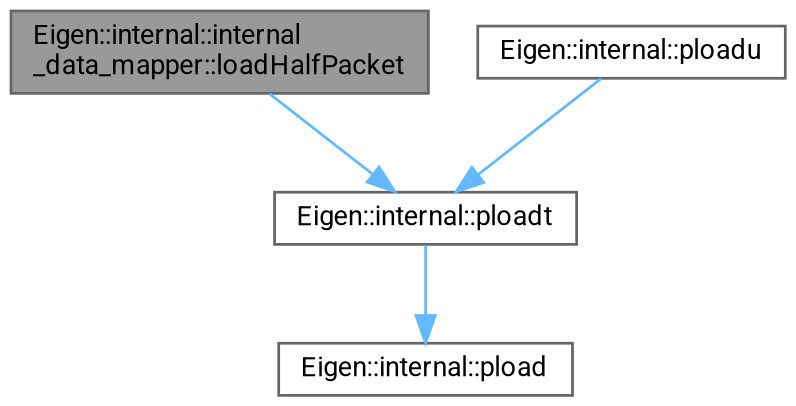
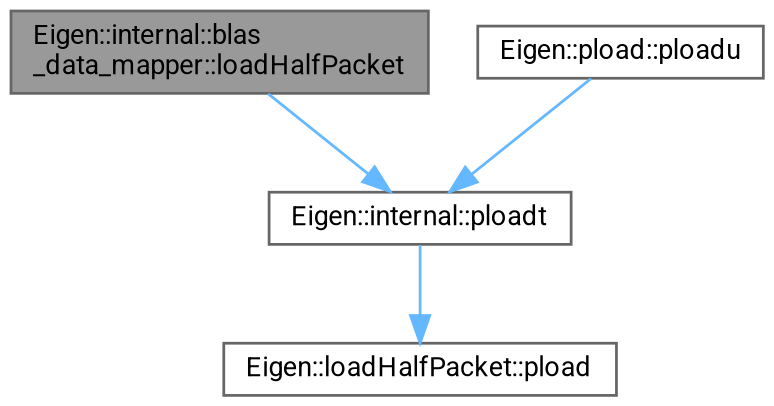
node "Eigen::internal::internal _data_mapper::loadHalfPacket": label "Eigen::internal::internal _data_mapper::loadHalfPacket" -> "Eigen::internal::blas _data_mapper::loadHalfPacket"
node "Eigen::internal::ploadu": label "Eigen::internal::ploadu" -> "Eigen::pload::ploadu"
node "Eigen::internal::pload": label "Eigen::internal::pload" -> "Eigen::loadHalfPacket::pload"
